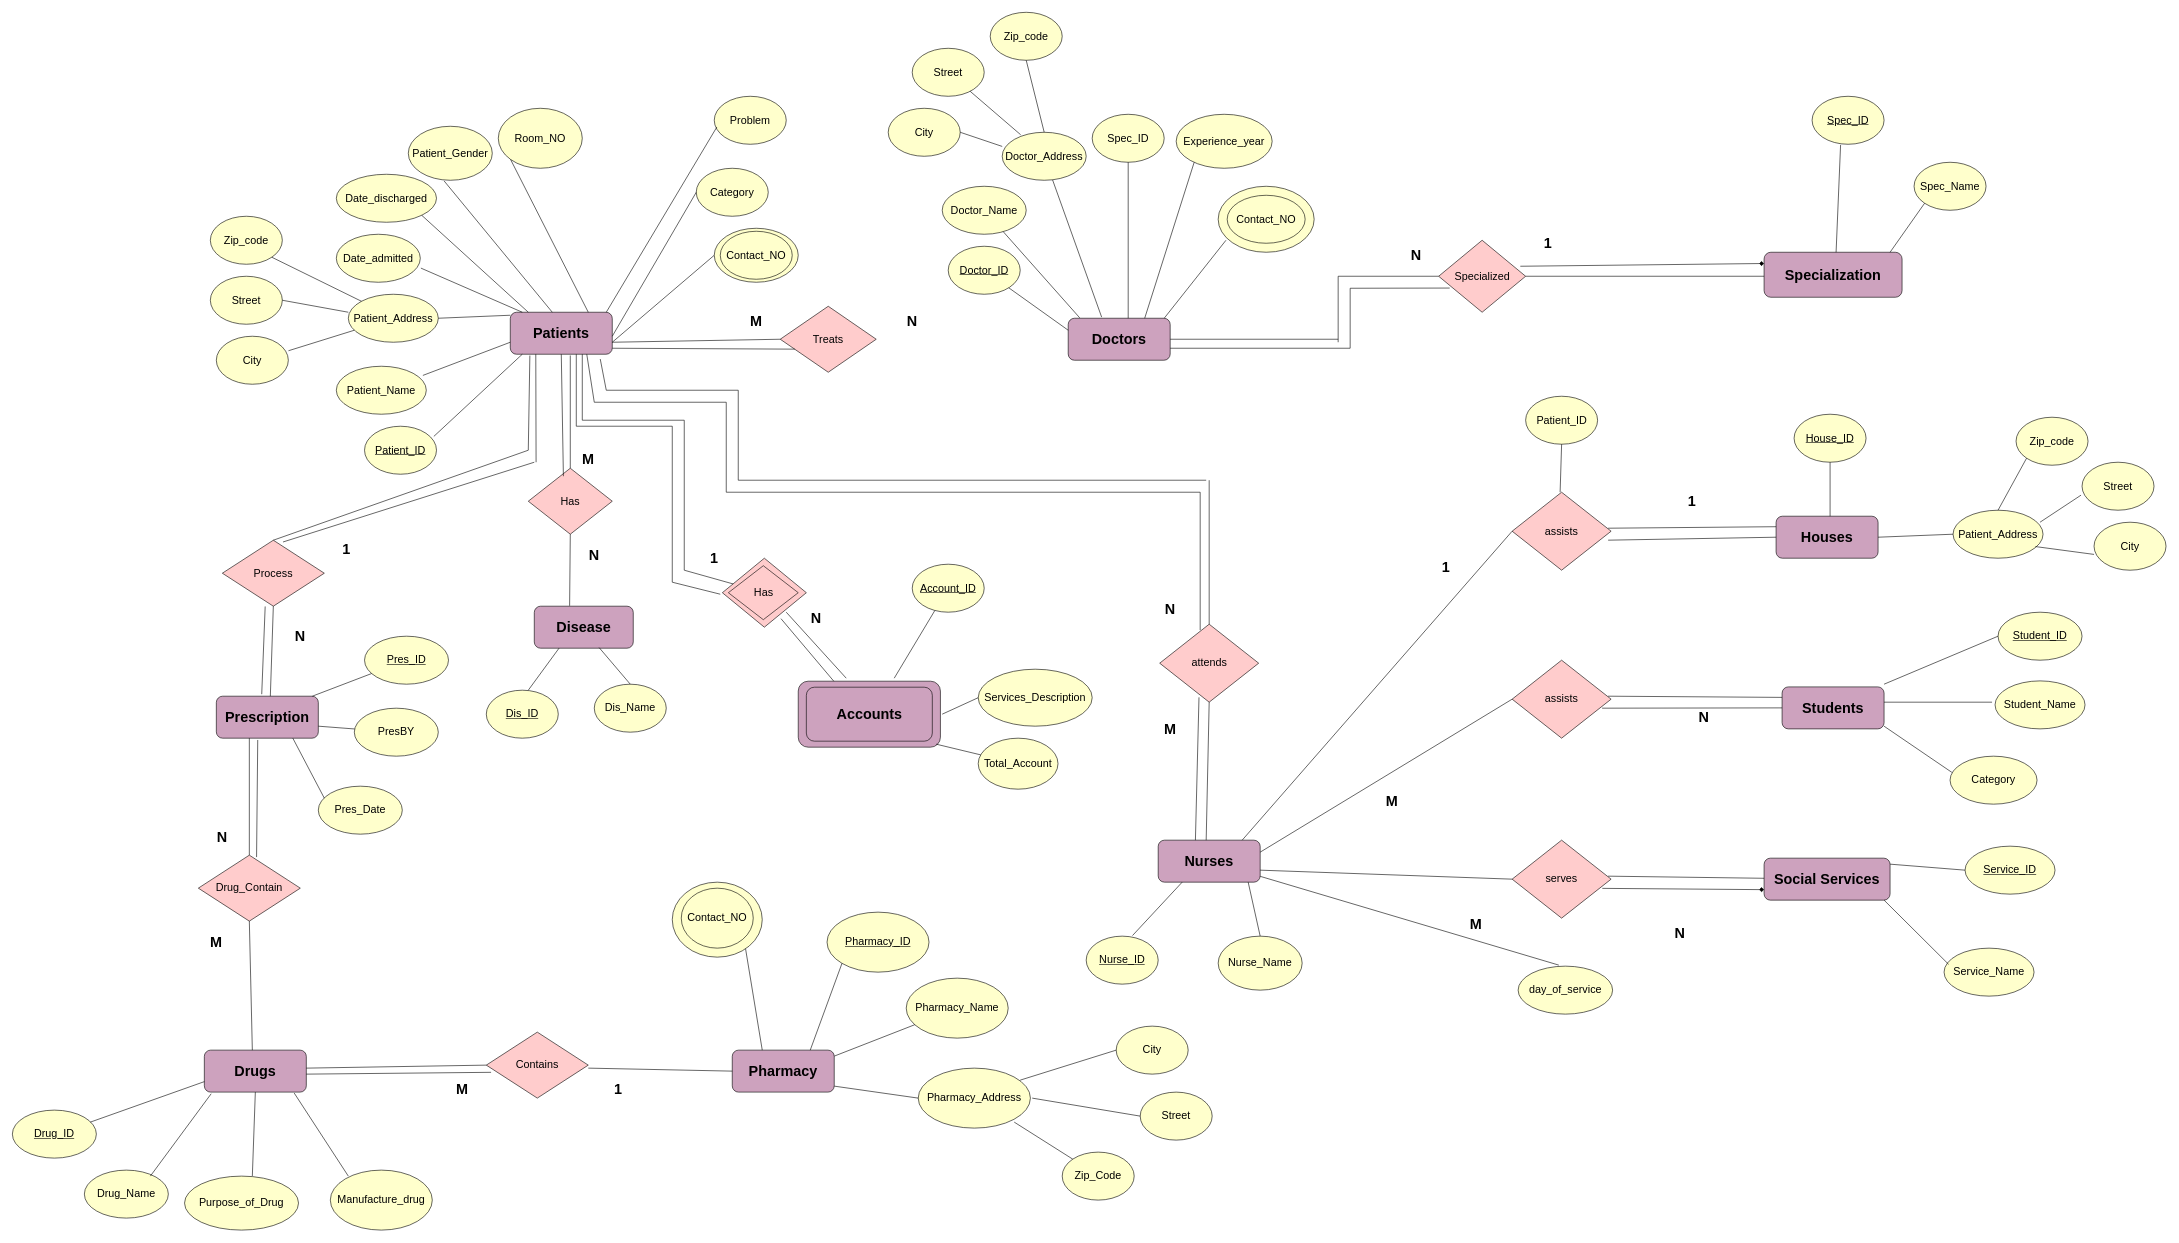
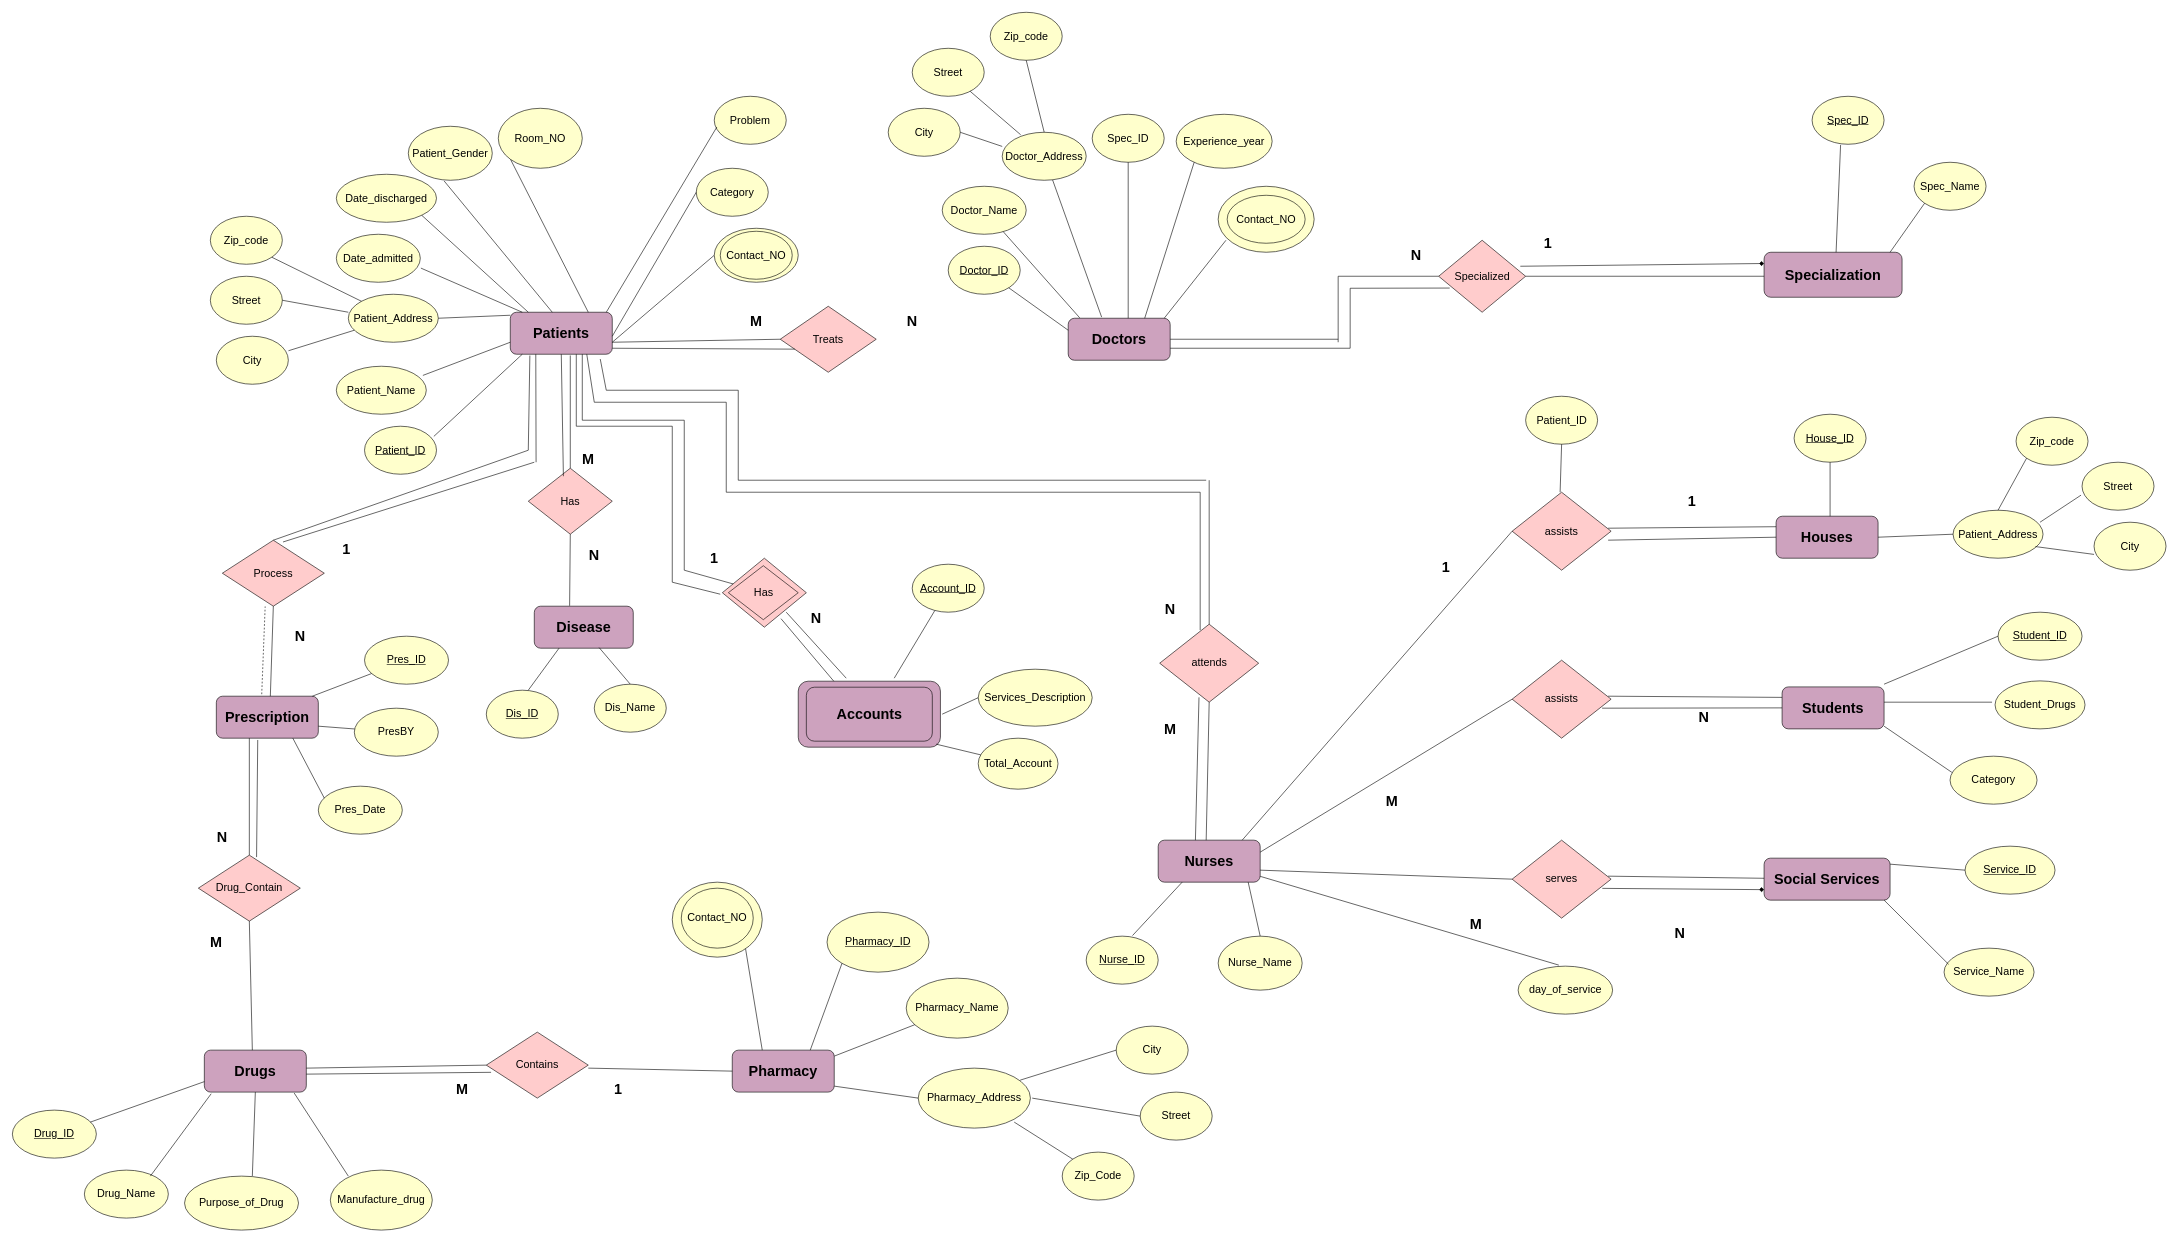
edge "Process" -- "Prescription": style solid -> dashed
node "Student_Name": label "Student_Name" -> "Student_Drugs"
